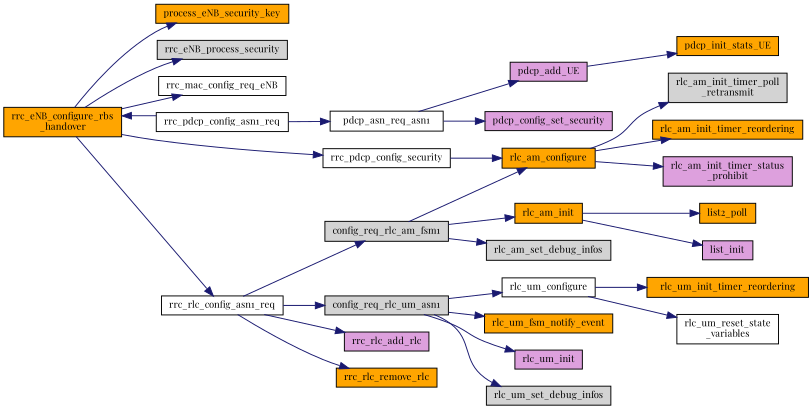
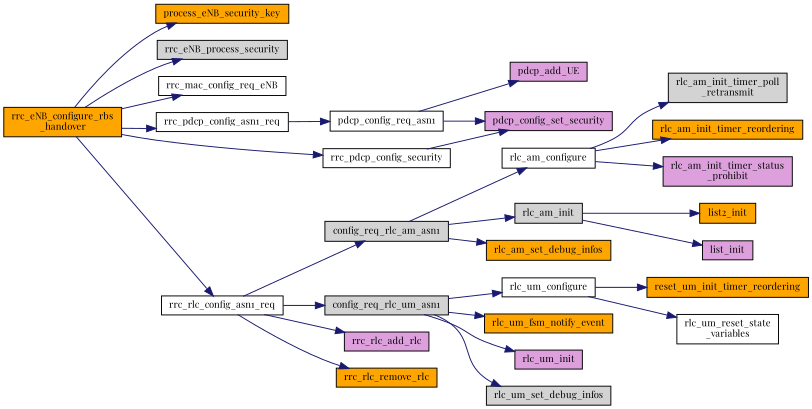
node "pdcp_init_stats_UE": removed
edge "rrc_pdcp_config_asn1_req" -> "rrc_eNB_configure_rbs _handover": reversed
node "pdcp_asn_req_asn1": label "pdcp_asn_req_asn1" -> "pdcp_config_req_asn1"
edge "rrc_pdcp_config_security" -> "rlc_am_configure": now "rrc_pdcp_config_security" -> "pdcp_config_set_security"
node "rlc_am_configure": fillcolor orange -> white
node "rlc_am_init": fillcolor orange -> lightgrey
node "list2_poll": label "list2_poll" -> "list2_init"
node "config_req_rlc_am_fsm1": label "config_req_rlc_am_fsm1" -> "config_req_rlc_am_asn1"
node "rlc_am_set_debug_infos": fillcolor lightgrey -> orange
node "rlc_um_init_timer_reordering": label "rlc_um_init_timer_reordering" -> "reset_um_init_timer_reordering"
